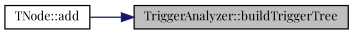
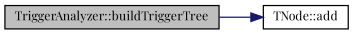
edge "TNode::add" -> "TriggerAnalyzer::buildTriggerTree": reversed
